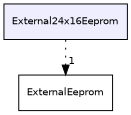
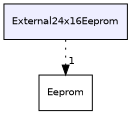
node "ExternalEeprom": label "ExternalEeprom" -> "Eeprom"
